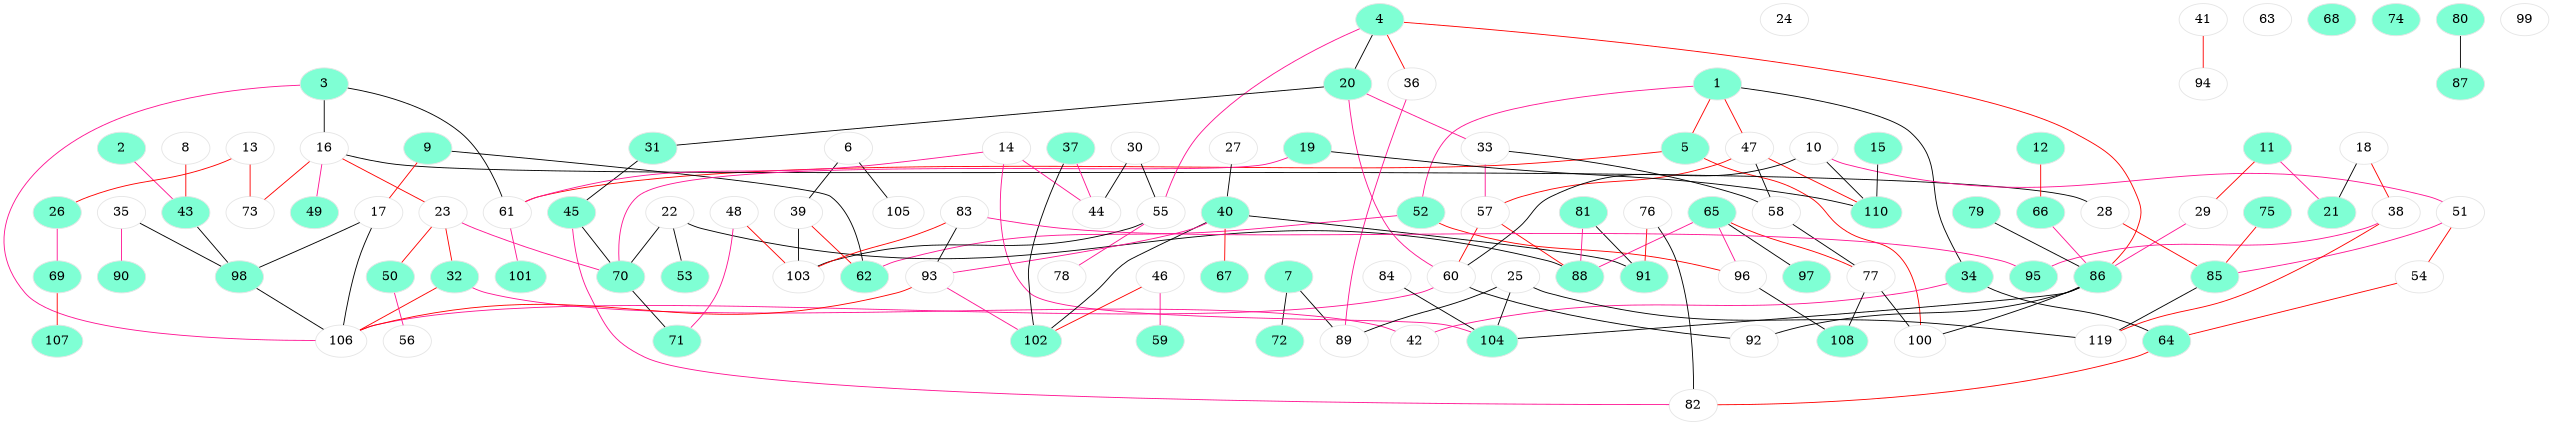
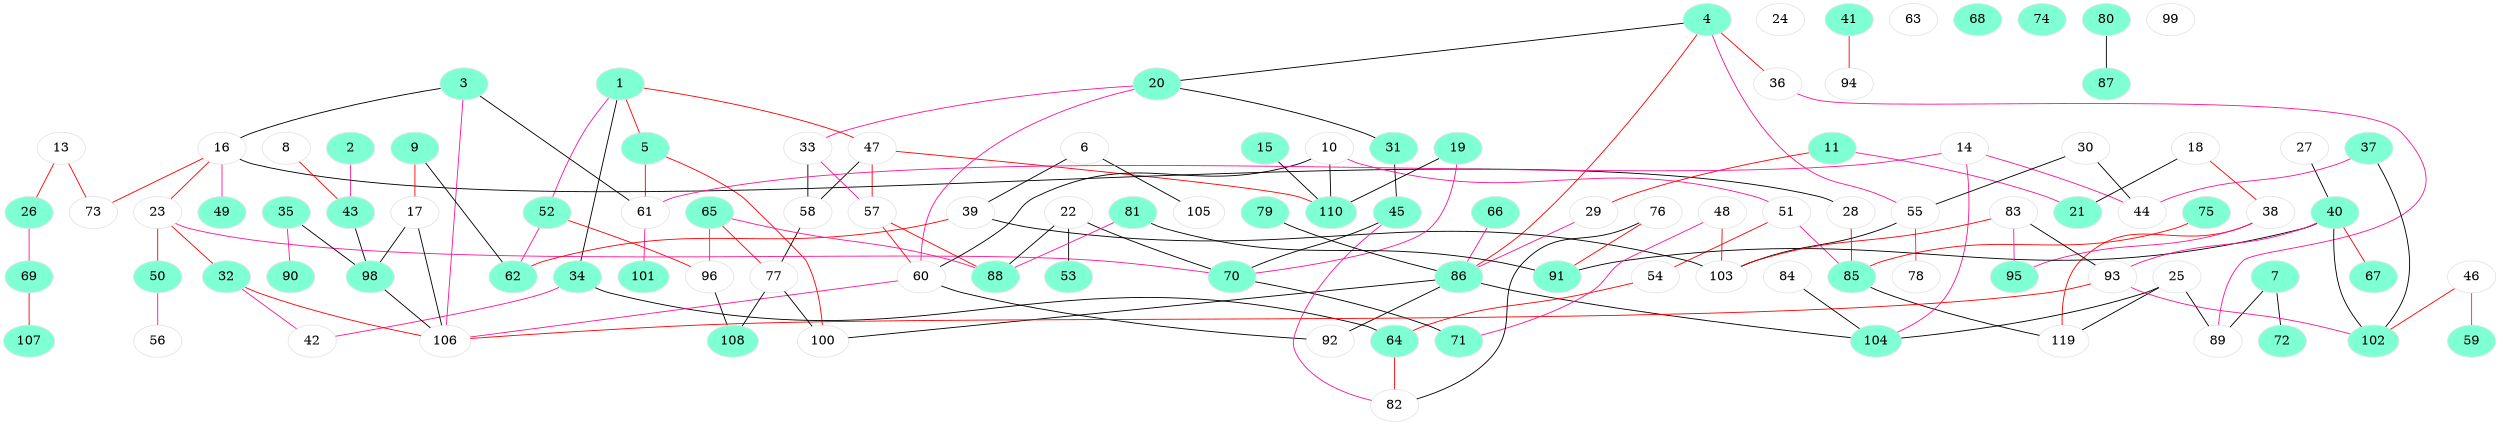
node "41": fillcolor white -> aquamarine
node "12": removed
node "35": fillcolor white -> aquamarine
node "97": removed
